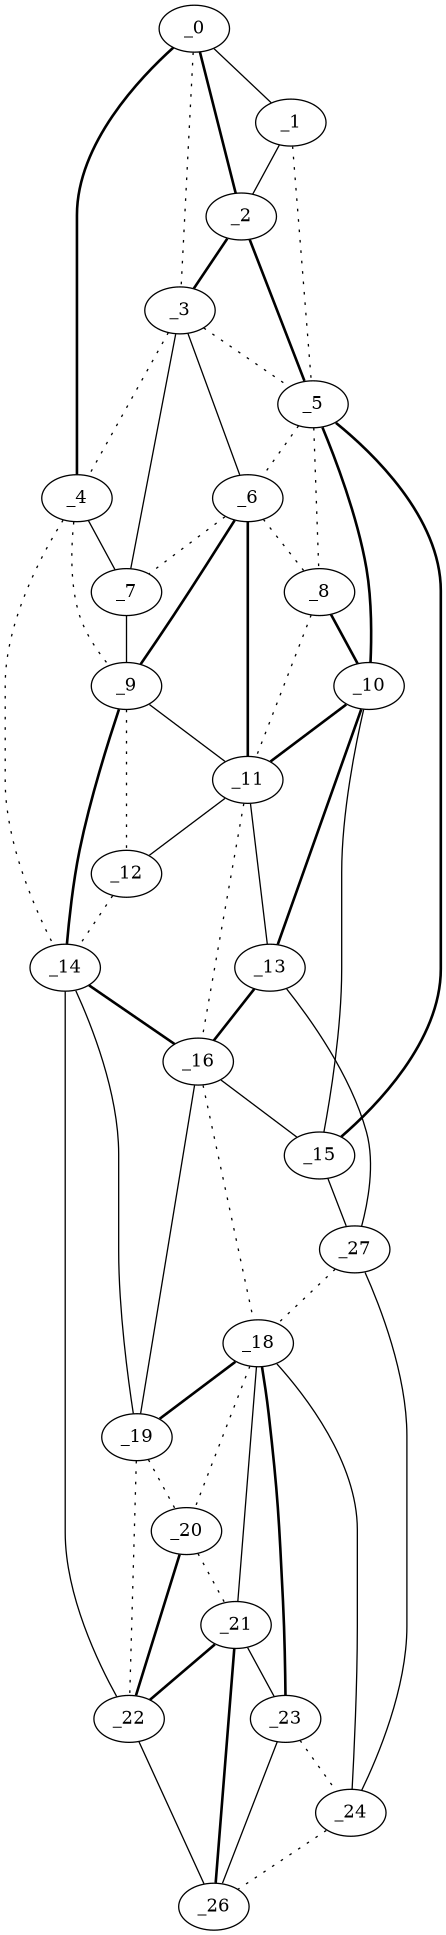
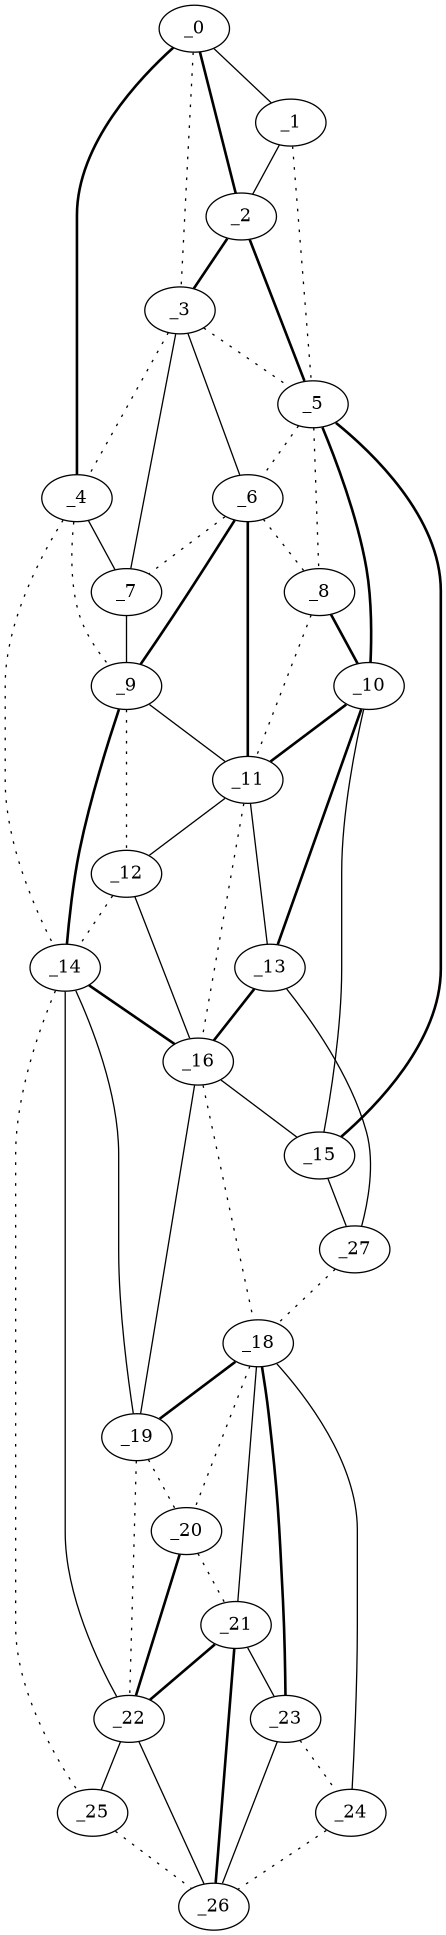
edge "_12" -- "_16": added
edge "_27" -- "_24": removed
node "_25": added
